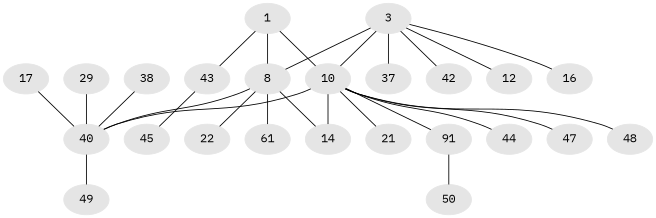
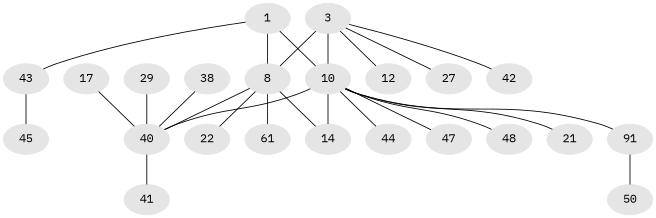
node "37": label "37" -> "27"
node "16": removed
node "49": label "49" -> "41"
